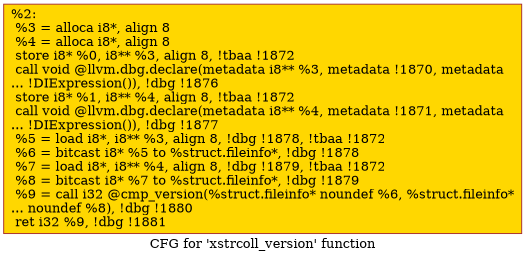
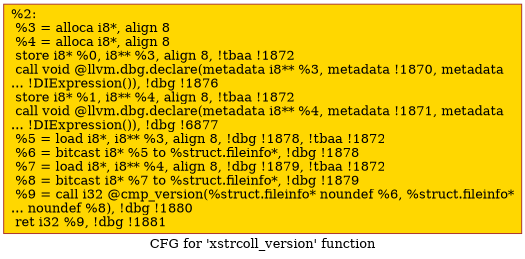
node "%2:": text "... !DIExpression()), !dbg !1877" -> "... !DIExpression()), !dbg !6877"
